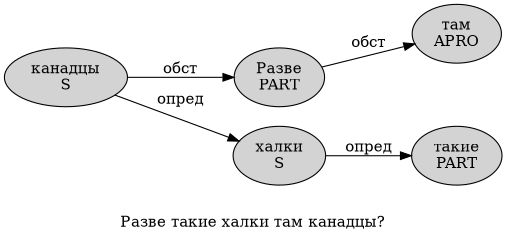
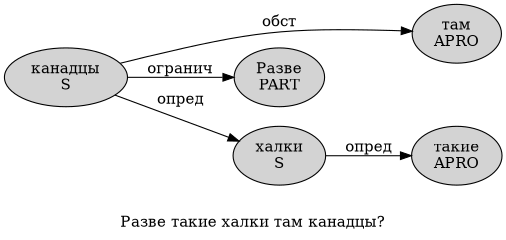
edge "Разве PART" -> "там APRO": now "канадцы S" -> "там APRO"
edge "канадцы S" -> "Разве PART": label "обст" -> "огранич"
node "такие PART": label "такие PART" -> "такие APRO"
